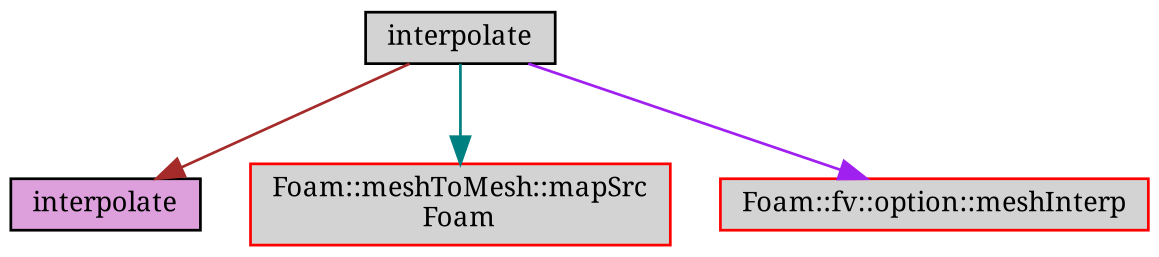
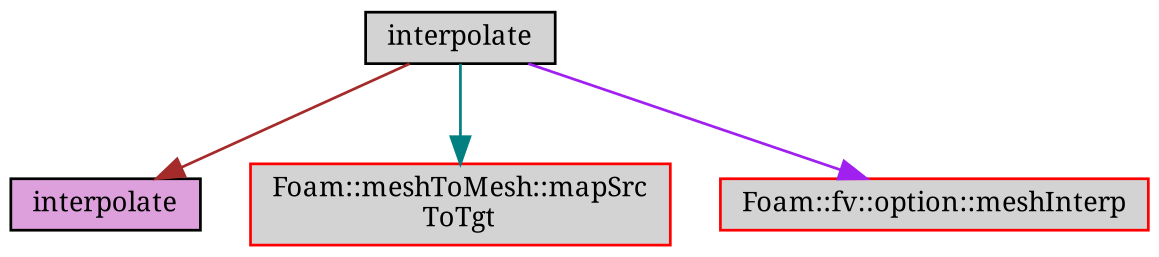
node "Foam::meshToMesh::mapSrc Foam": label "Foam::meshToMesh::mapSrc Foam" -> "Foam::meshToMesh::mapSrc ToTgt"
